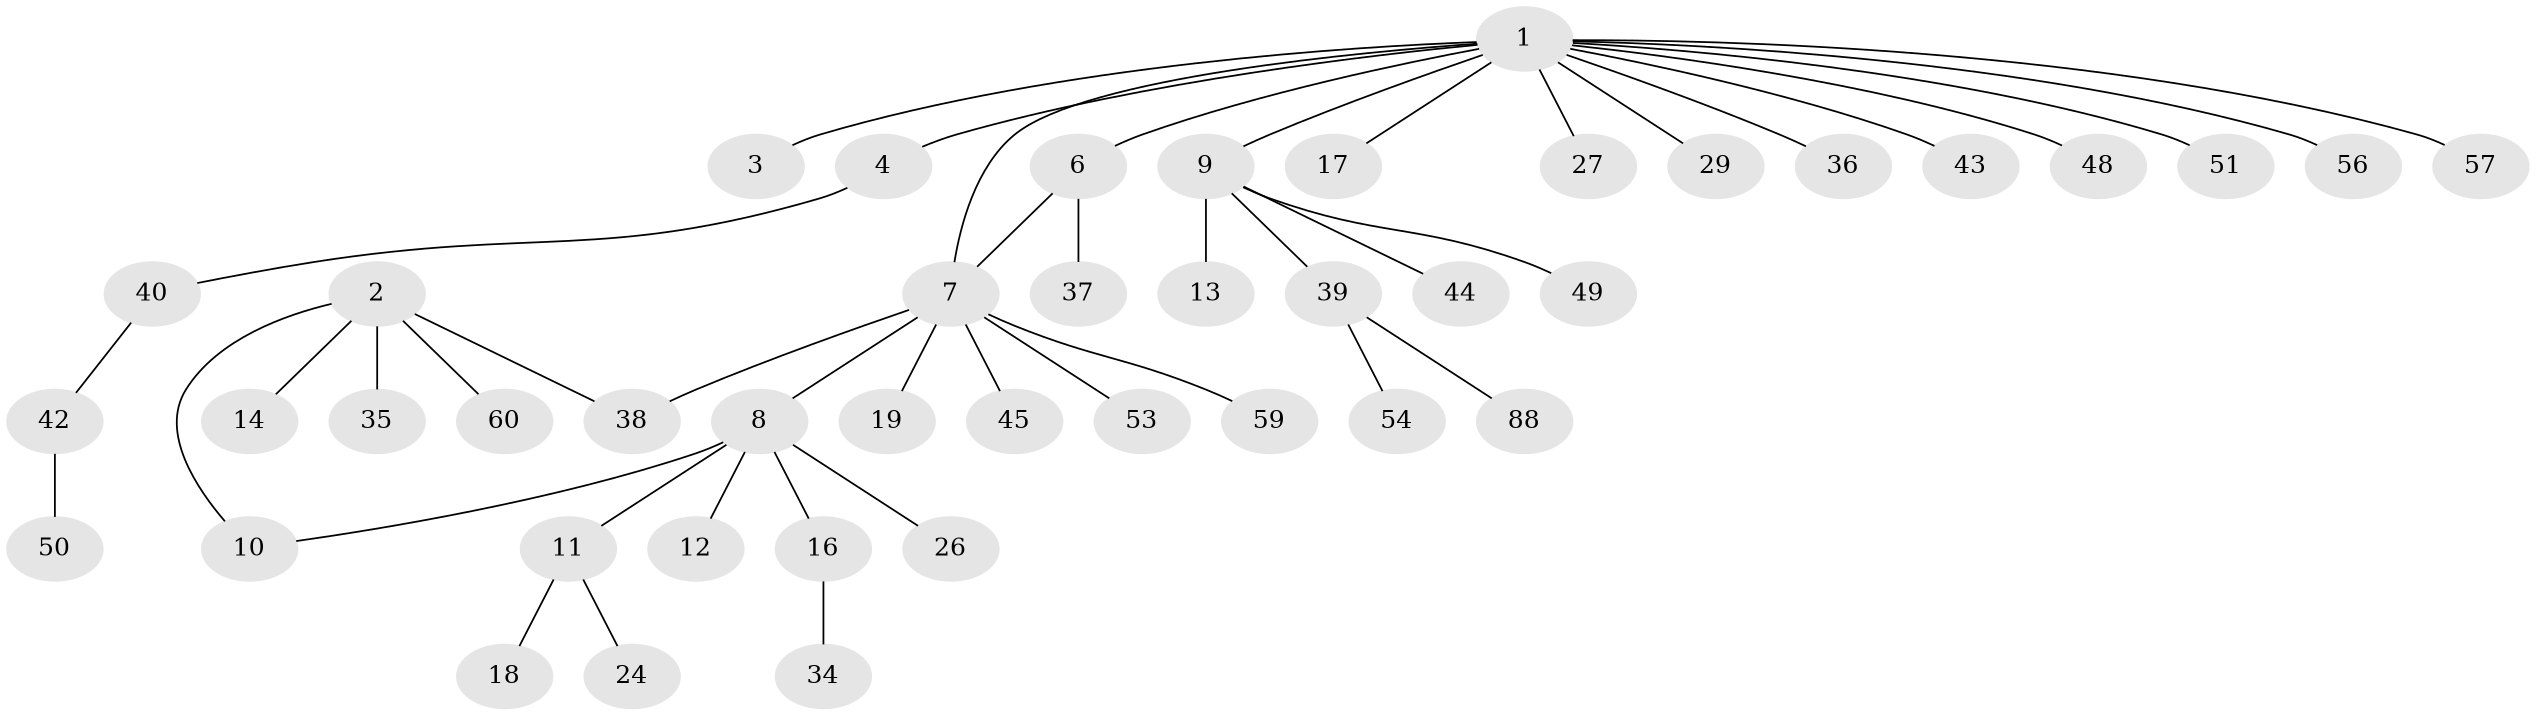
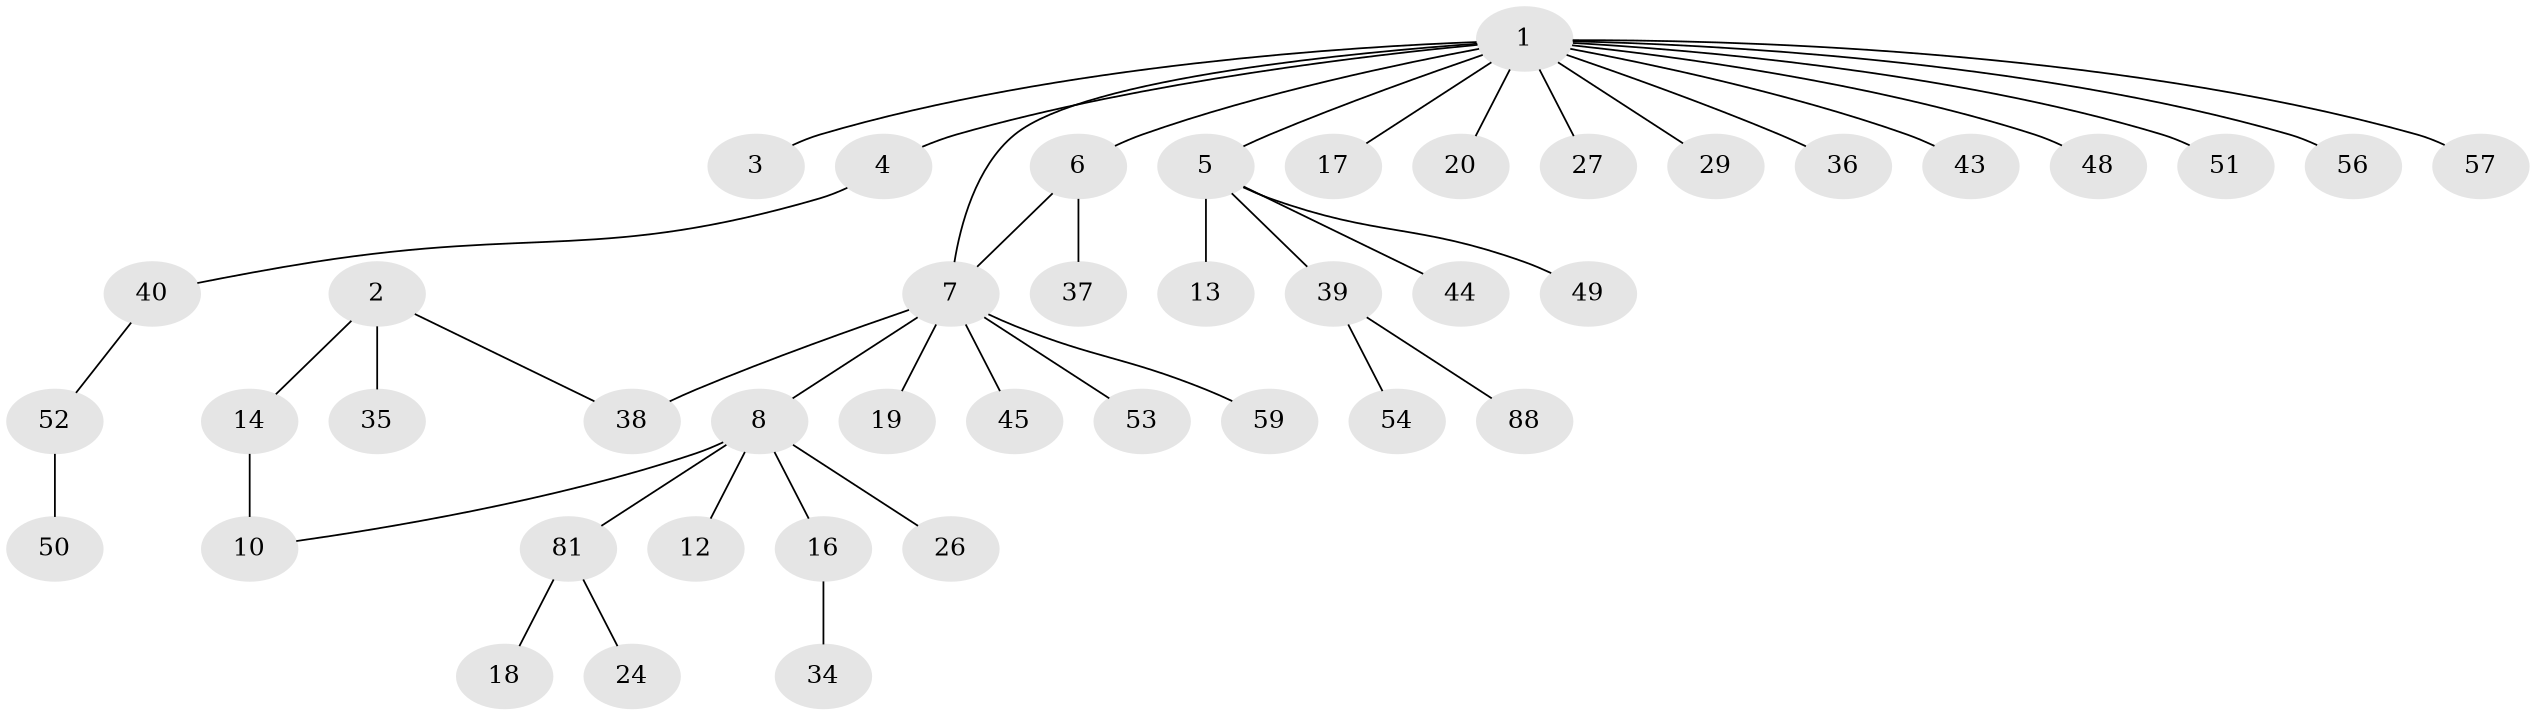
node "9": label "9" -> "5"
node "20": added
edge "2" -- "10": now "14" -- "10"
node "42": label "42" -> "52"
node "60": removed
node "11": label "11" -> "81"
